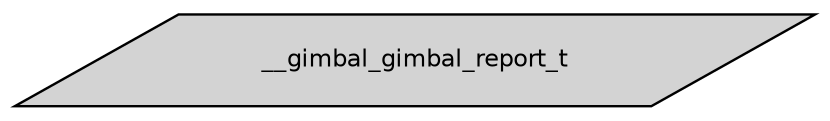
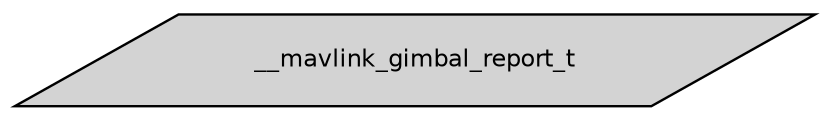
node "__gimbal_gimbal_report_t": label "__gimbal_gimbal_report_t" -> "__mavlink_gimbal_report_t"
